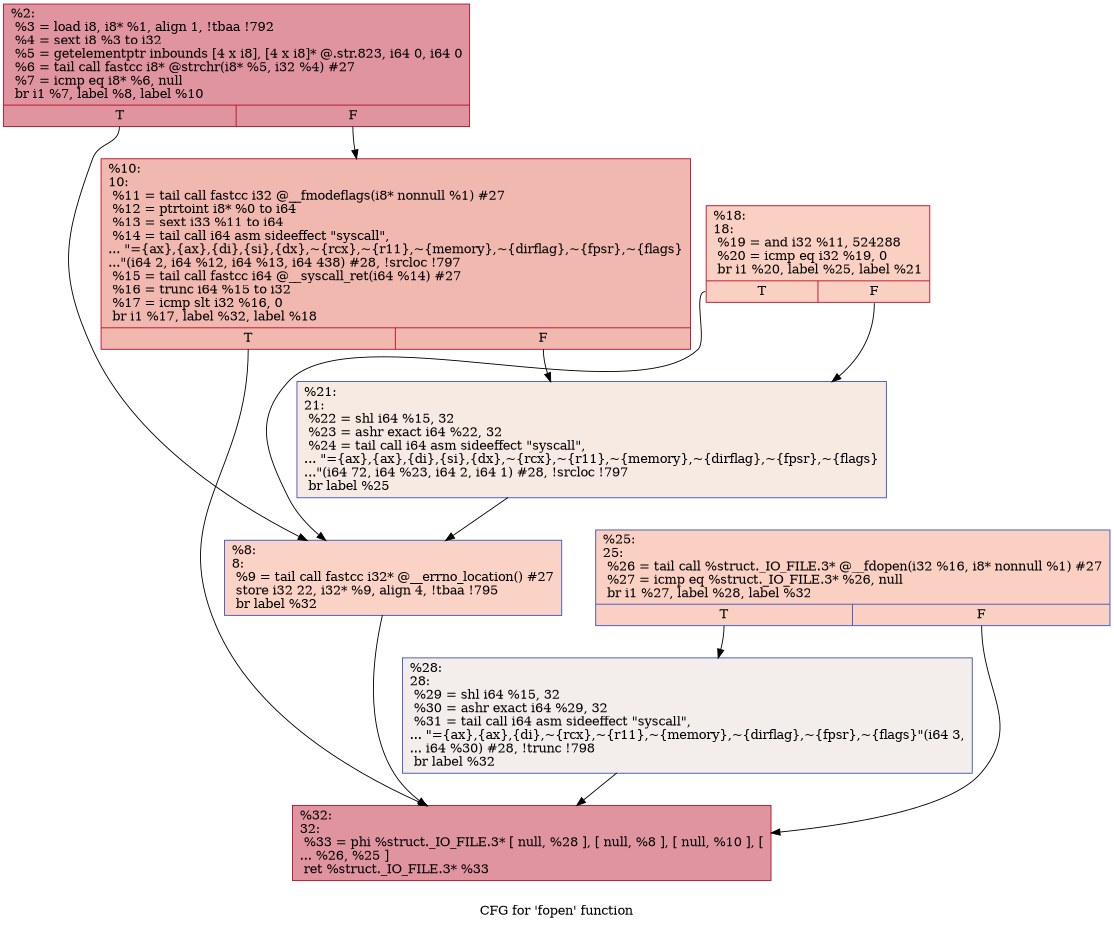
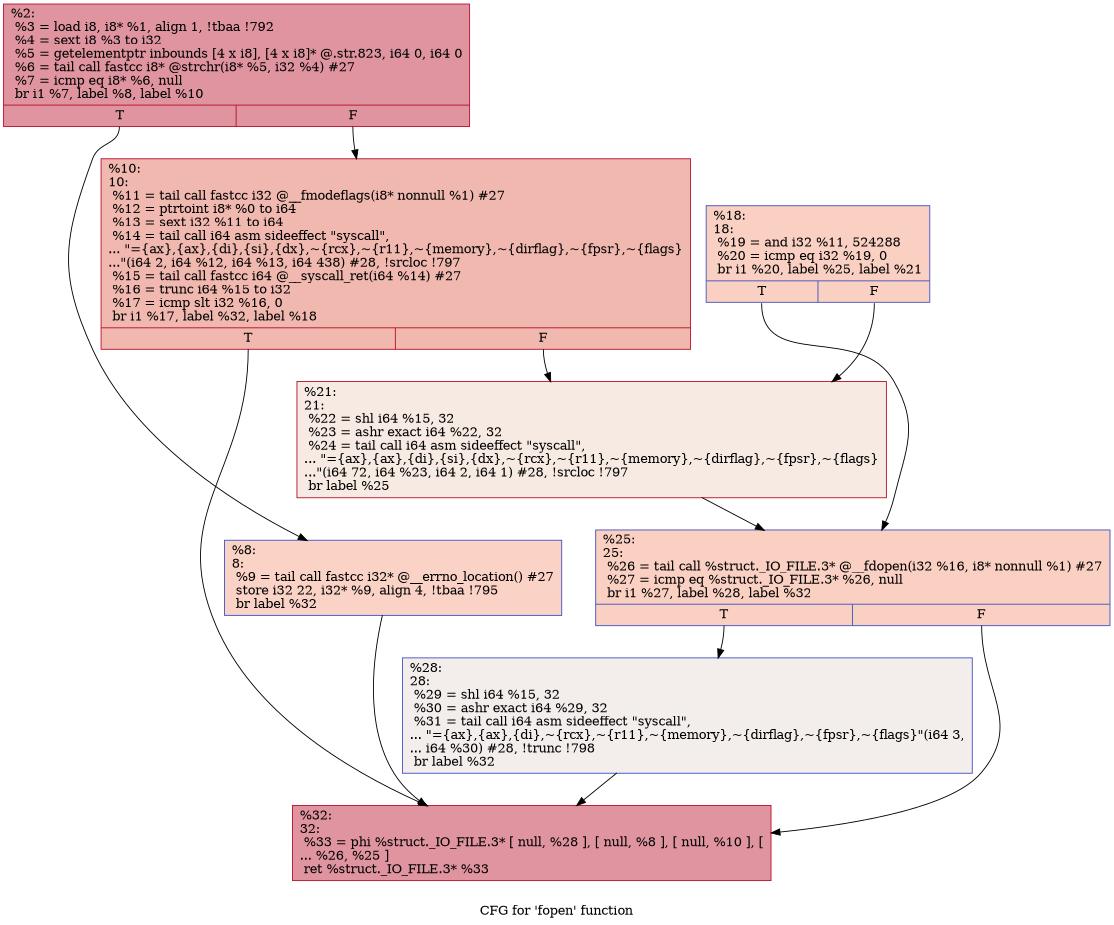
node "%10:": text "%13 = sext i33 %11 to i64" -> "%13 = sext i32 %11 to i64"
node "%18:": color #b70d28ff -> #3d50c3ff
edge "%18:" -> "%8:": now "%18:" -> "%25:"
node "%21:": color #3d50c3ff -> #b70d28ff
edge "%21:" -> "%8:": now "%21:" -> "%25:"
